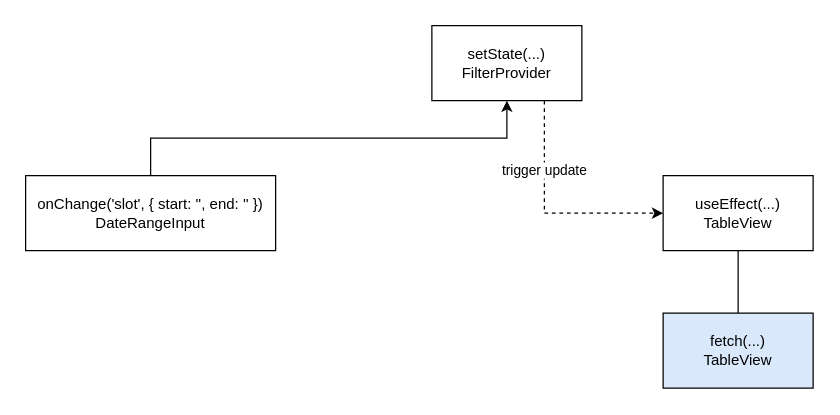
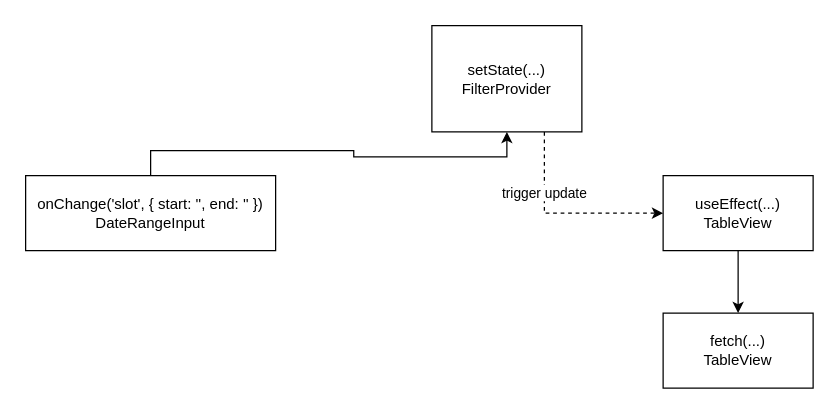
node "setState(...) FilterProvider": size 150x75 -> 150x106
edge "useEffect(...) TableView" -- "fetch(...) TableView": arrowhead none -> classic
node "fetch(...) TableView": fillcolor #dae8fc -> #ffffff
